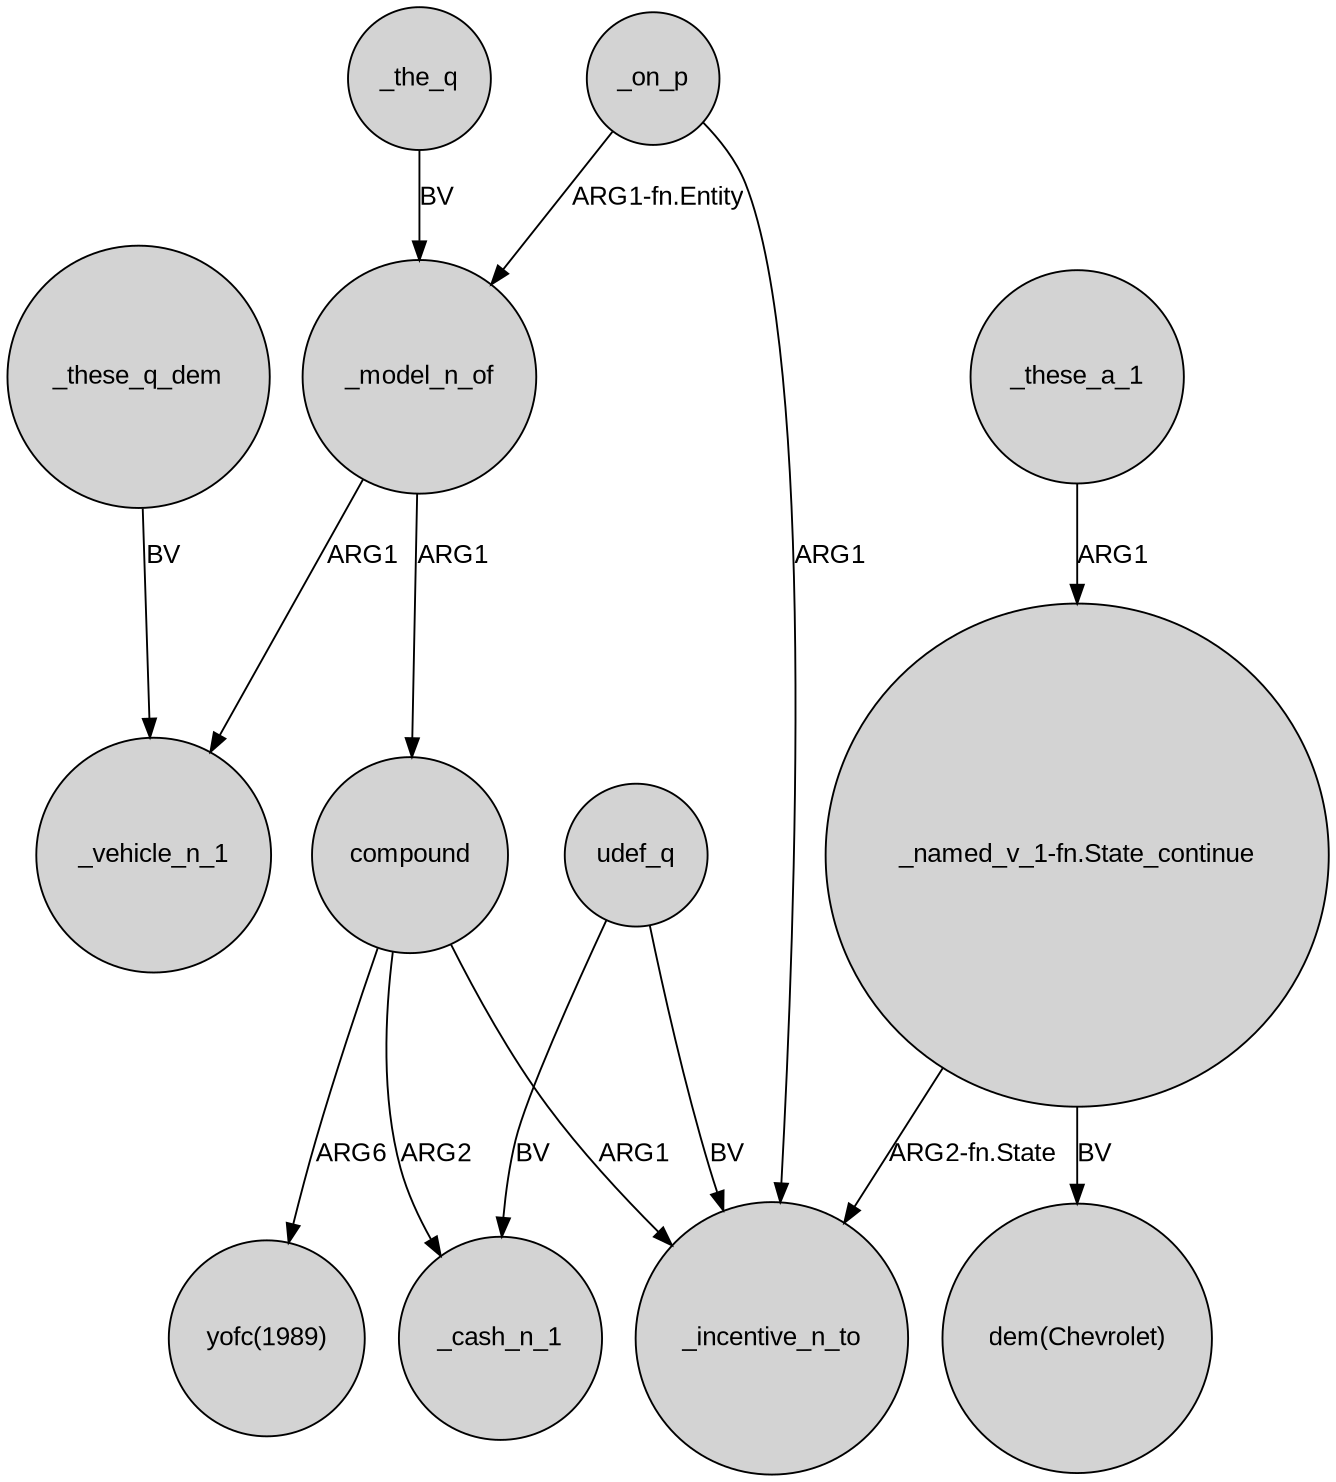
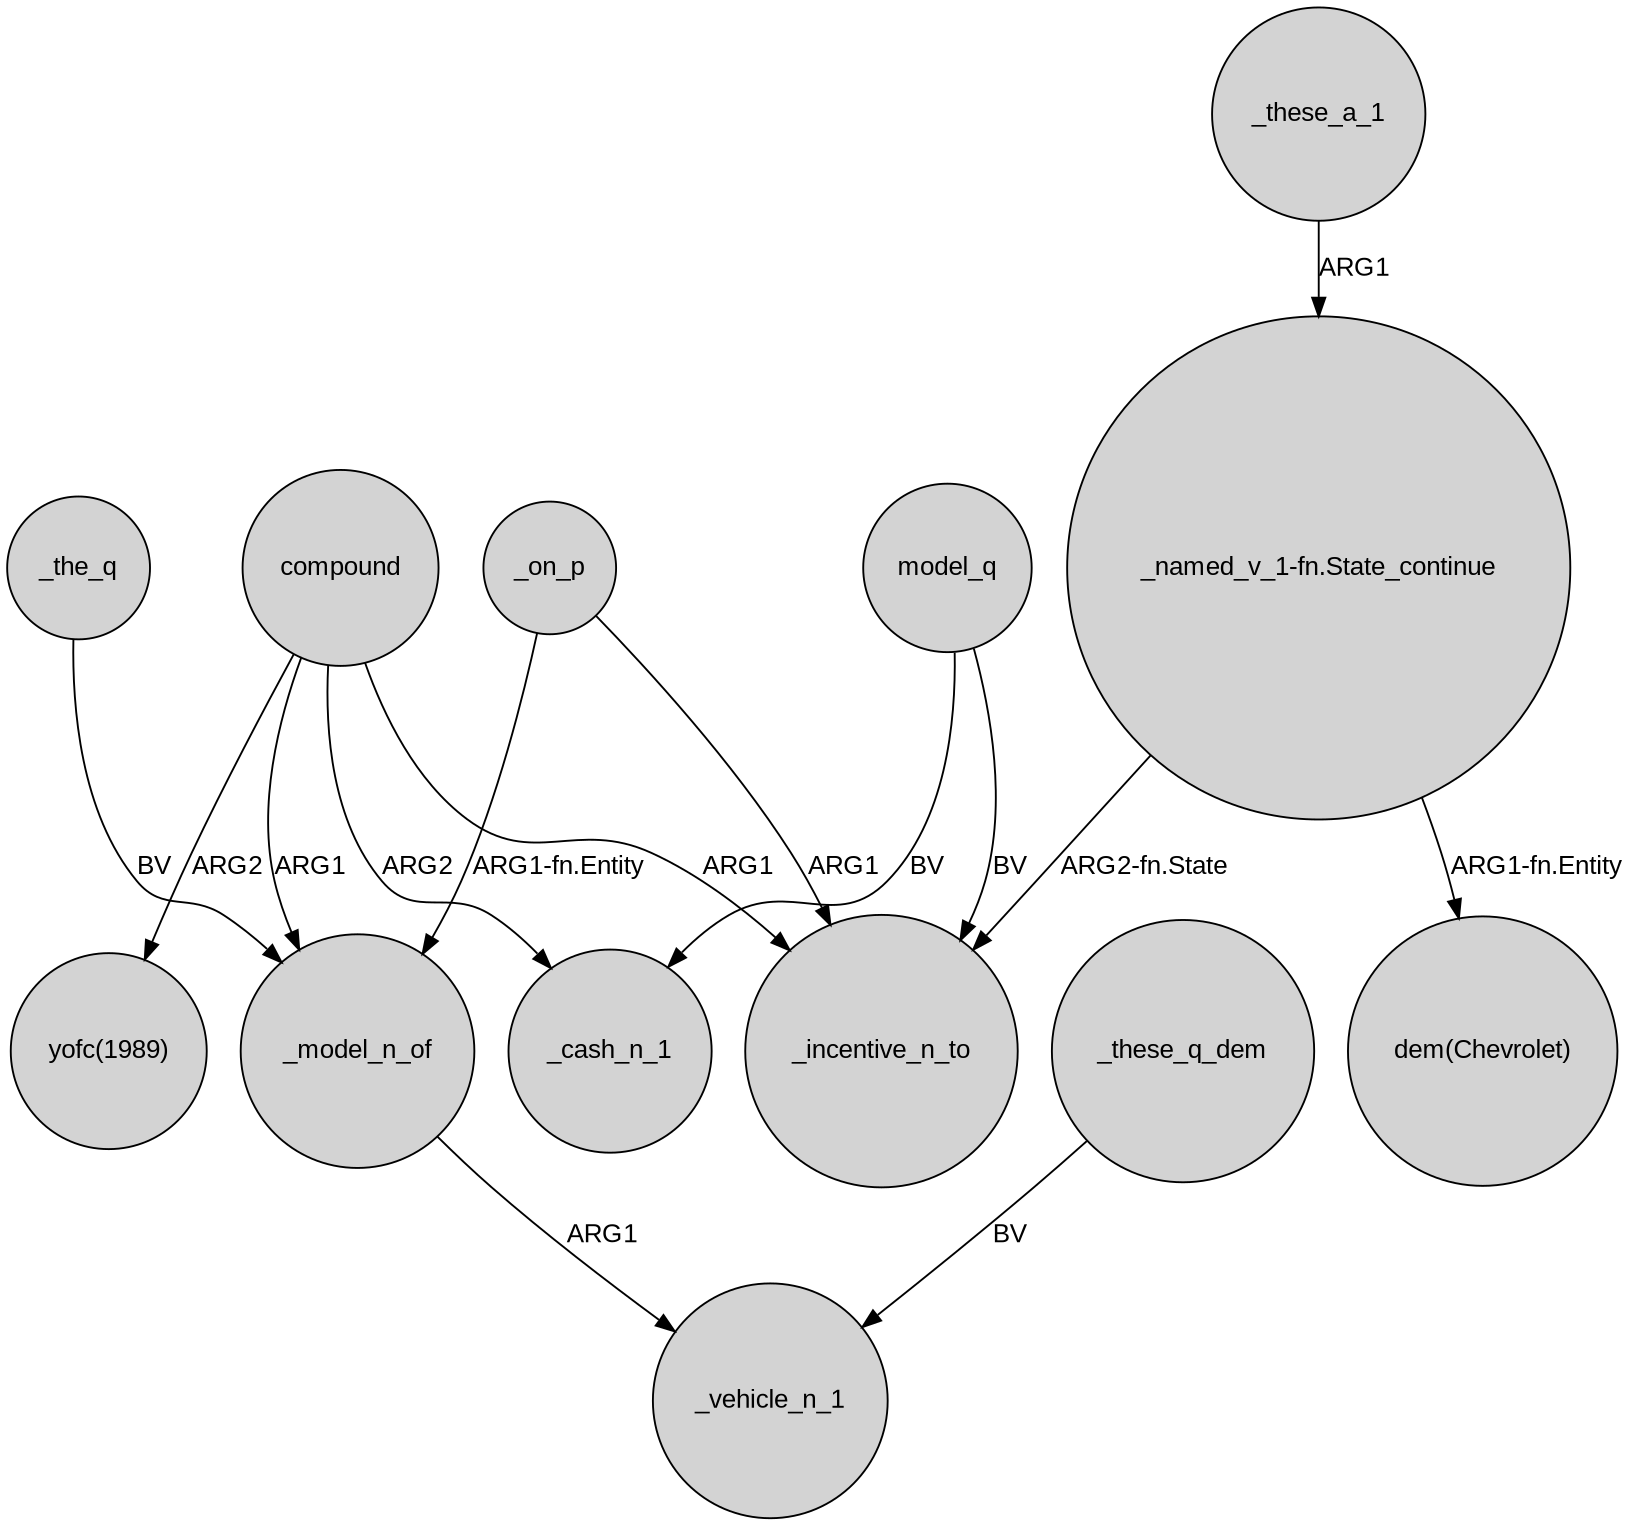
edge "_model_n_of" -> "compound": reversed
node "udef_q": label "udef_q" -> "model_q"
edge "compound" -> "yofc(1989)": label "ARG6" -> "ARG2"
edge "_named_v_1-fn.State_continue" -> "dem(Chevrolet)": label "BV" -> "ARG1-fn.Entity"
